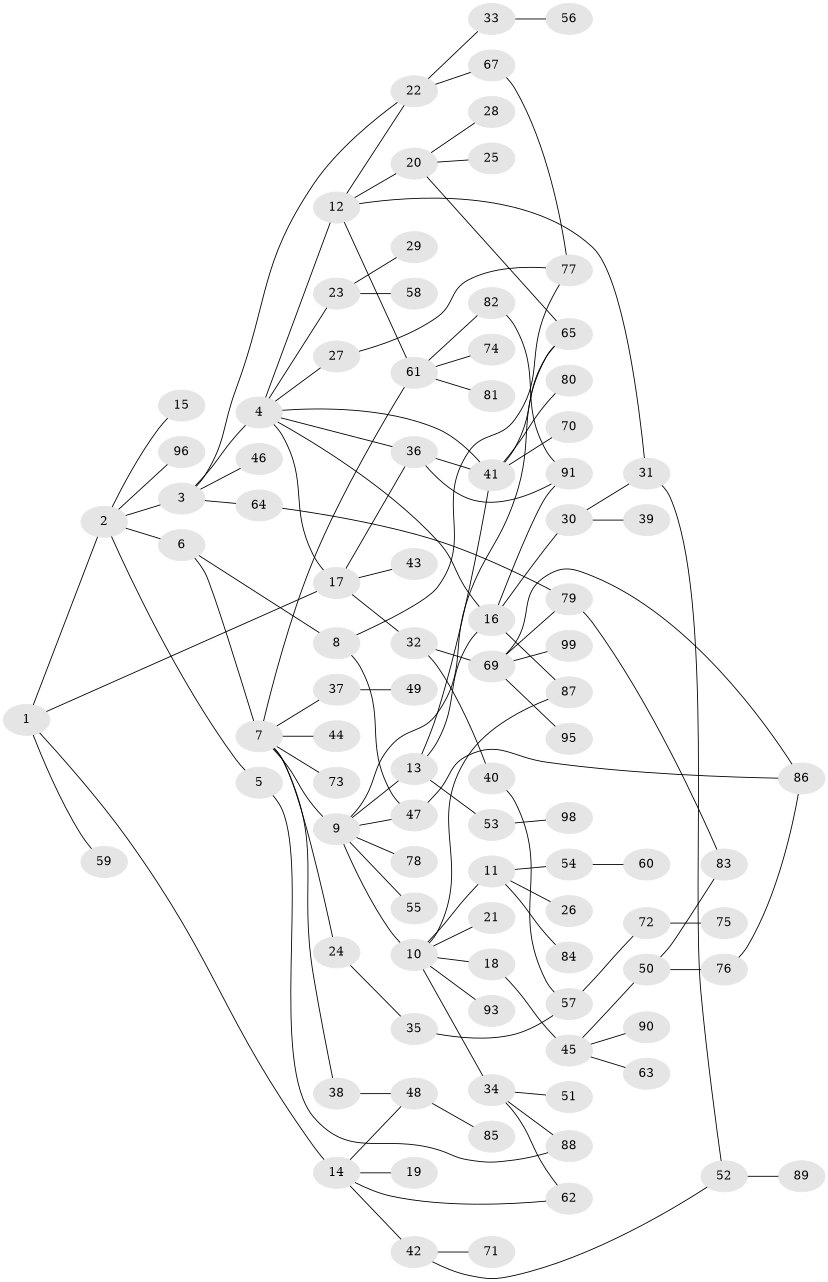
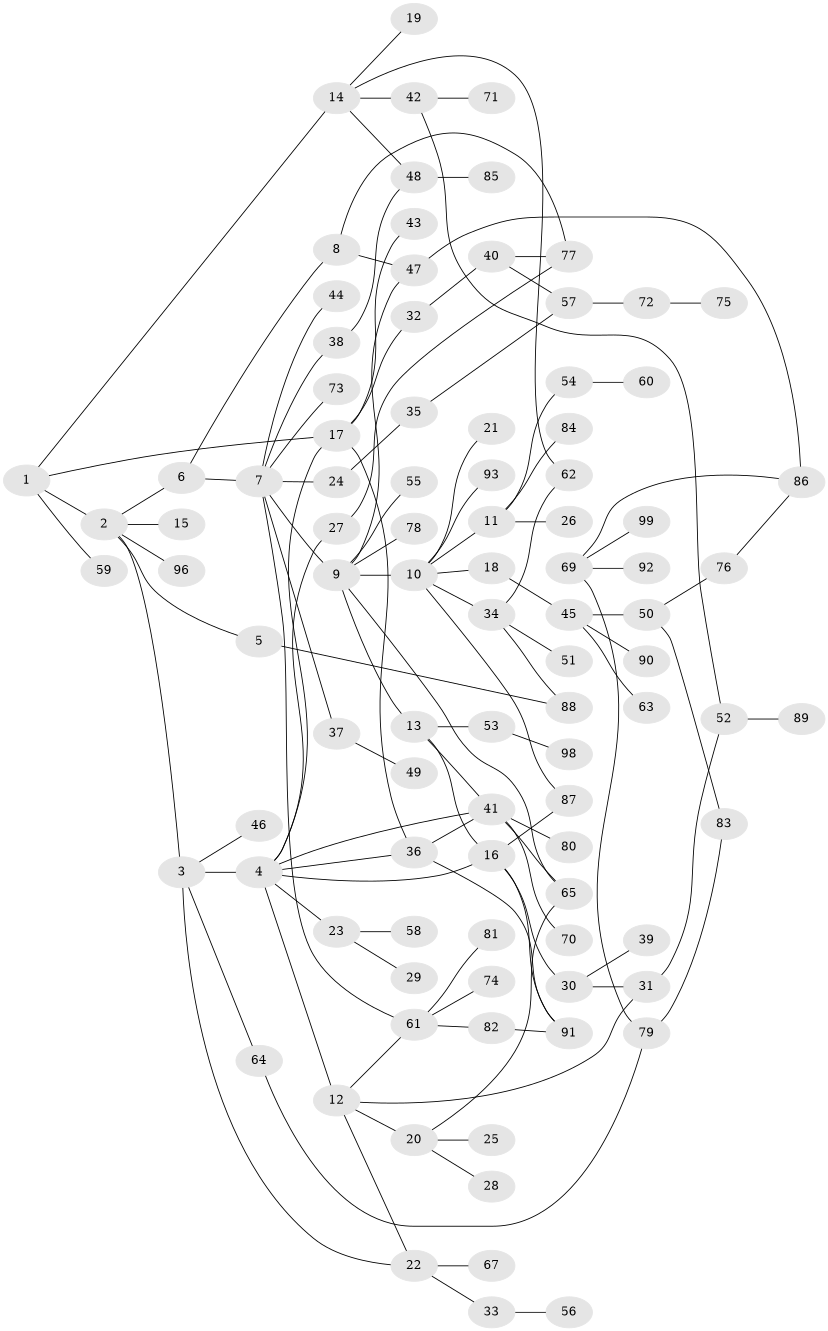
edge "67" -- "77": now "40" -- "77"
edge "32" -- "69": removed
node "95": label "95" -> "92"
